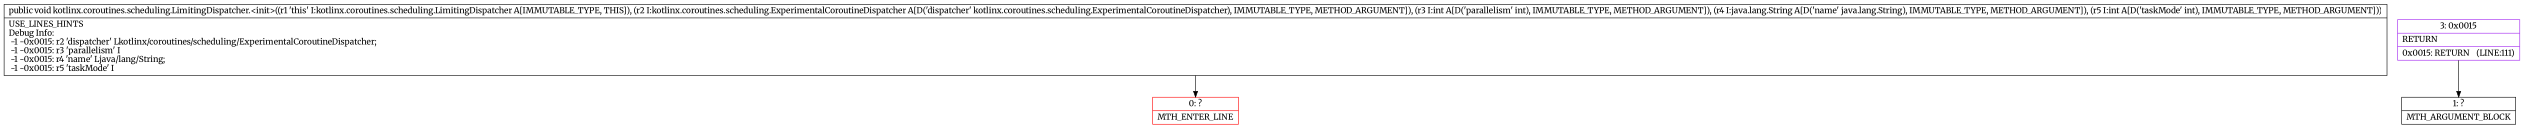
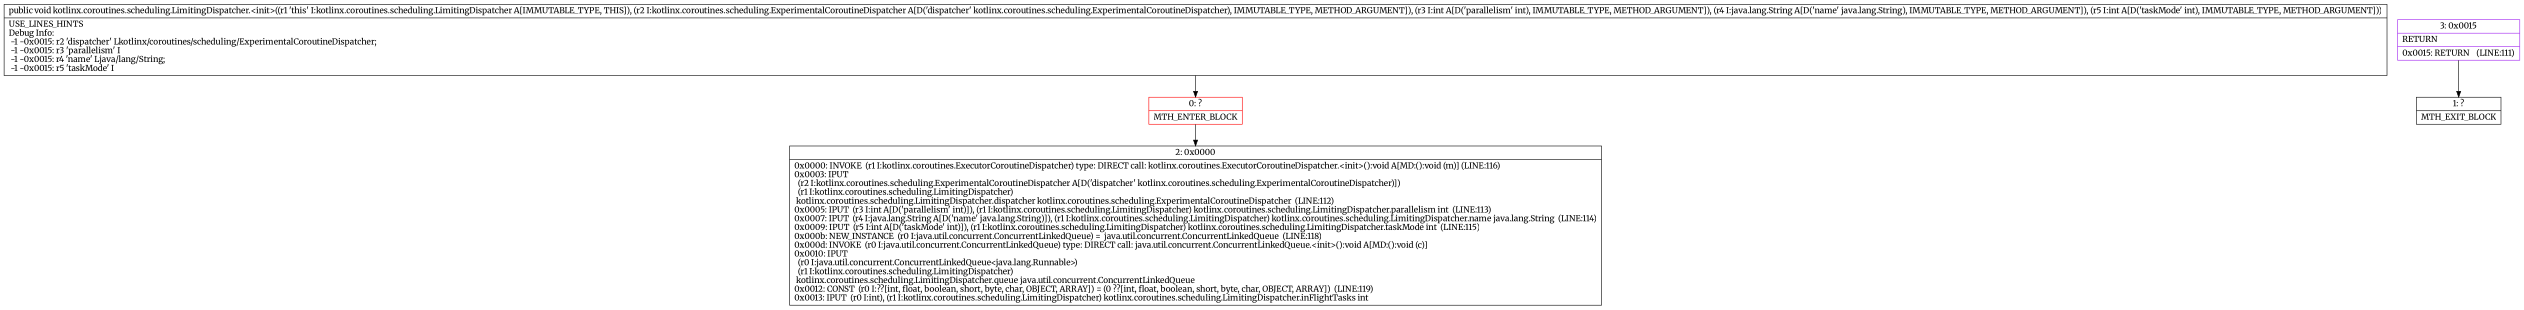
node "0: ?": text "MTH_ENTER_LINE" -> "MTH_ENTER_BLOCK"
node "1: ?": text "MTH_ARGUMENT_BLOCK" -> "MTH_EXIT_BLOCK"
node "2: 0x0000": added
